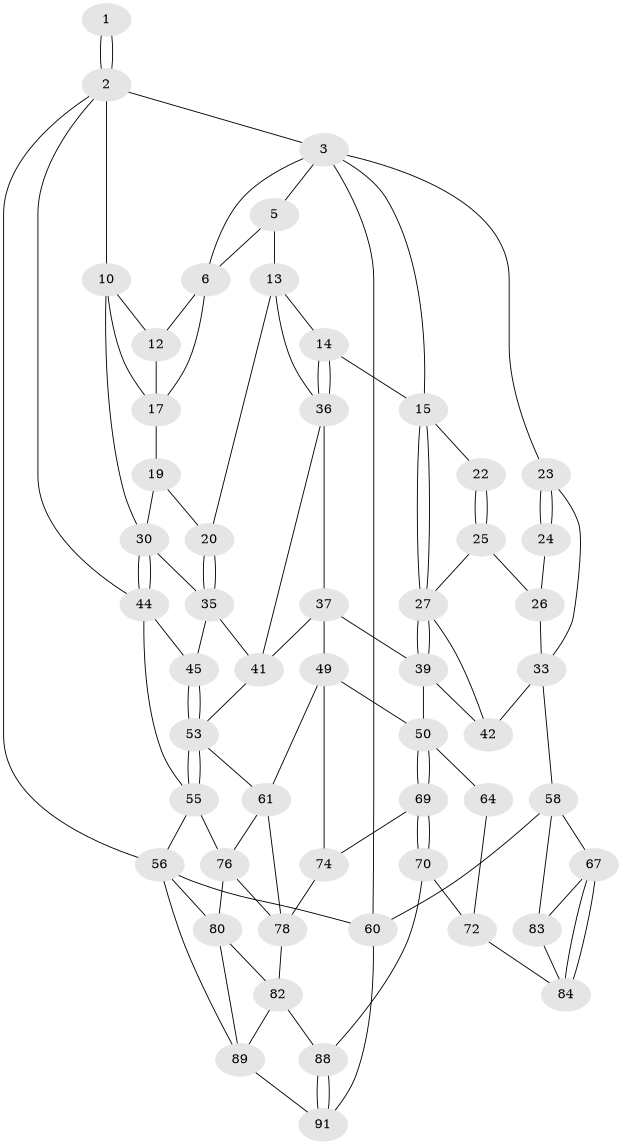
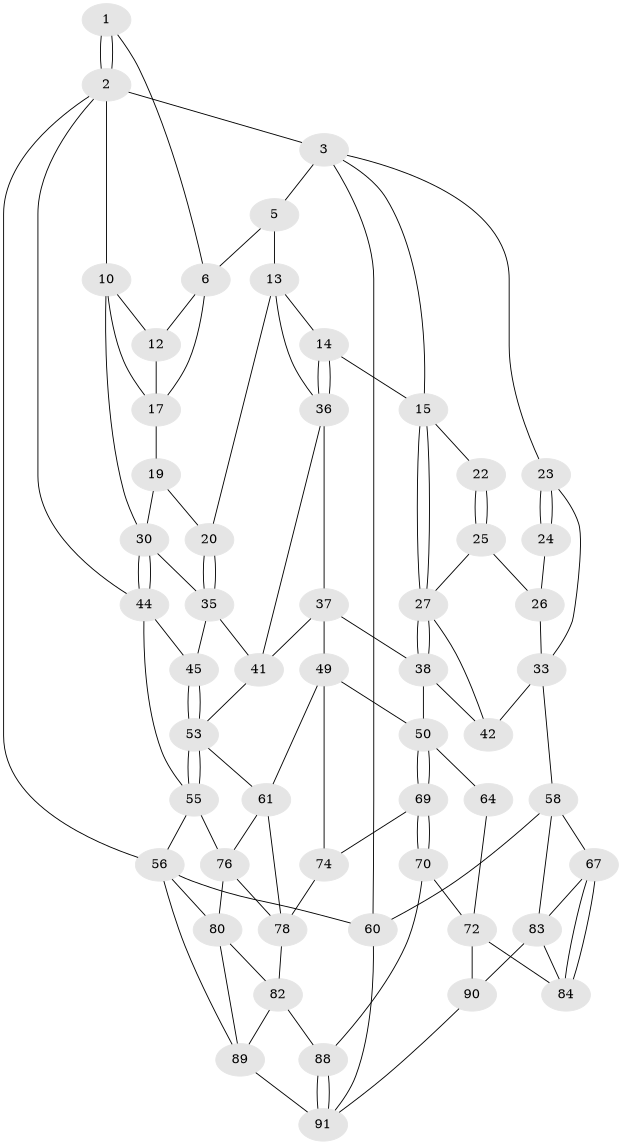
edge "3" -- "6": now "1" -- "6"
node "39": label "39" -> "38"
node "90": added
